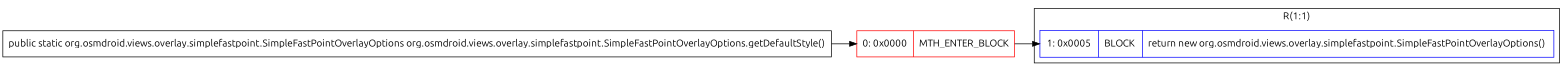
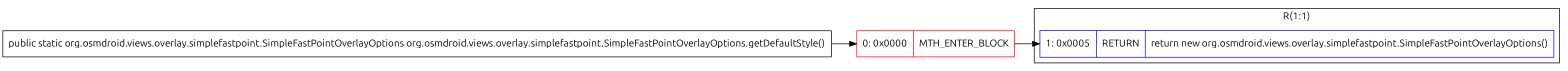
node "1: 0x0005": text "BLOCK" -> "RETURN"
